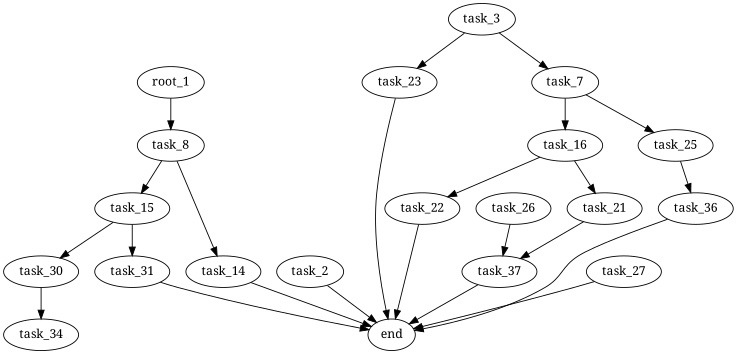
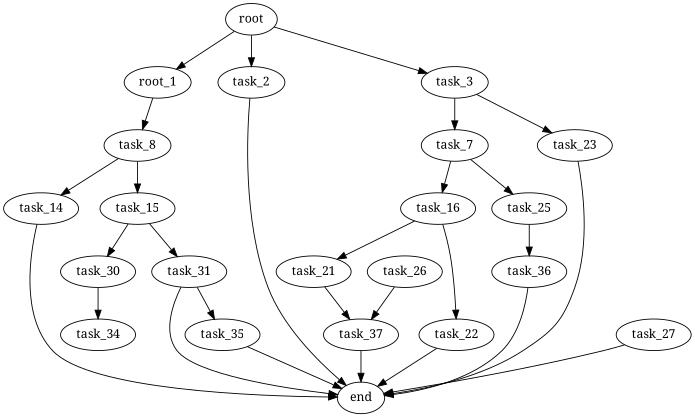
node "root": added
node "task_35": added
